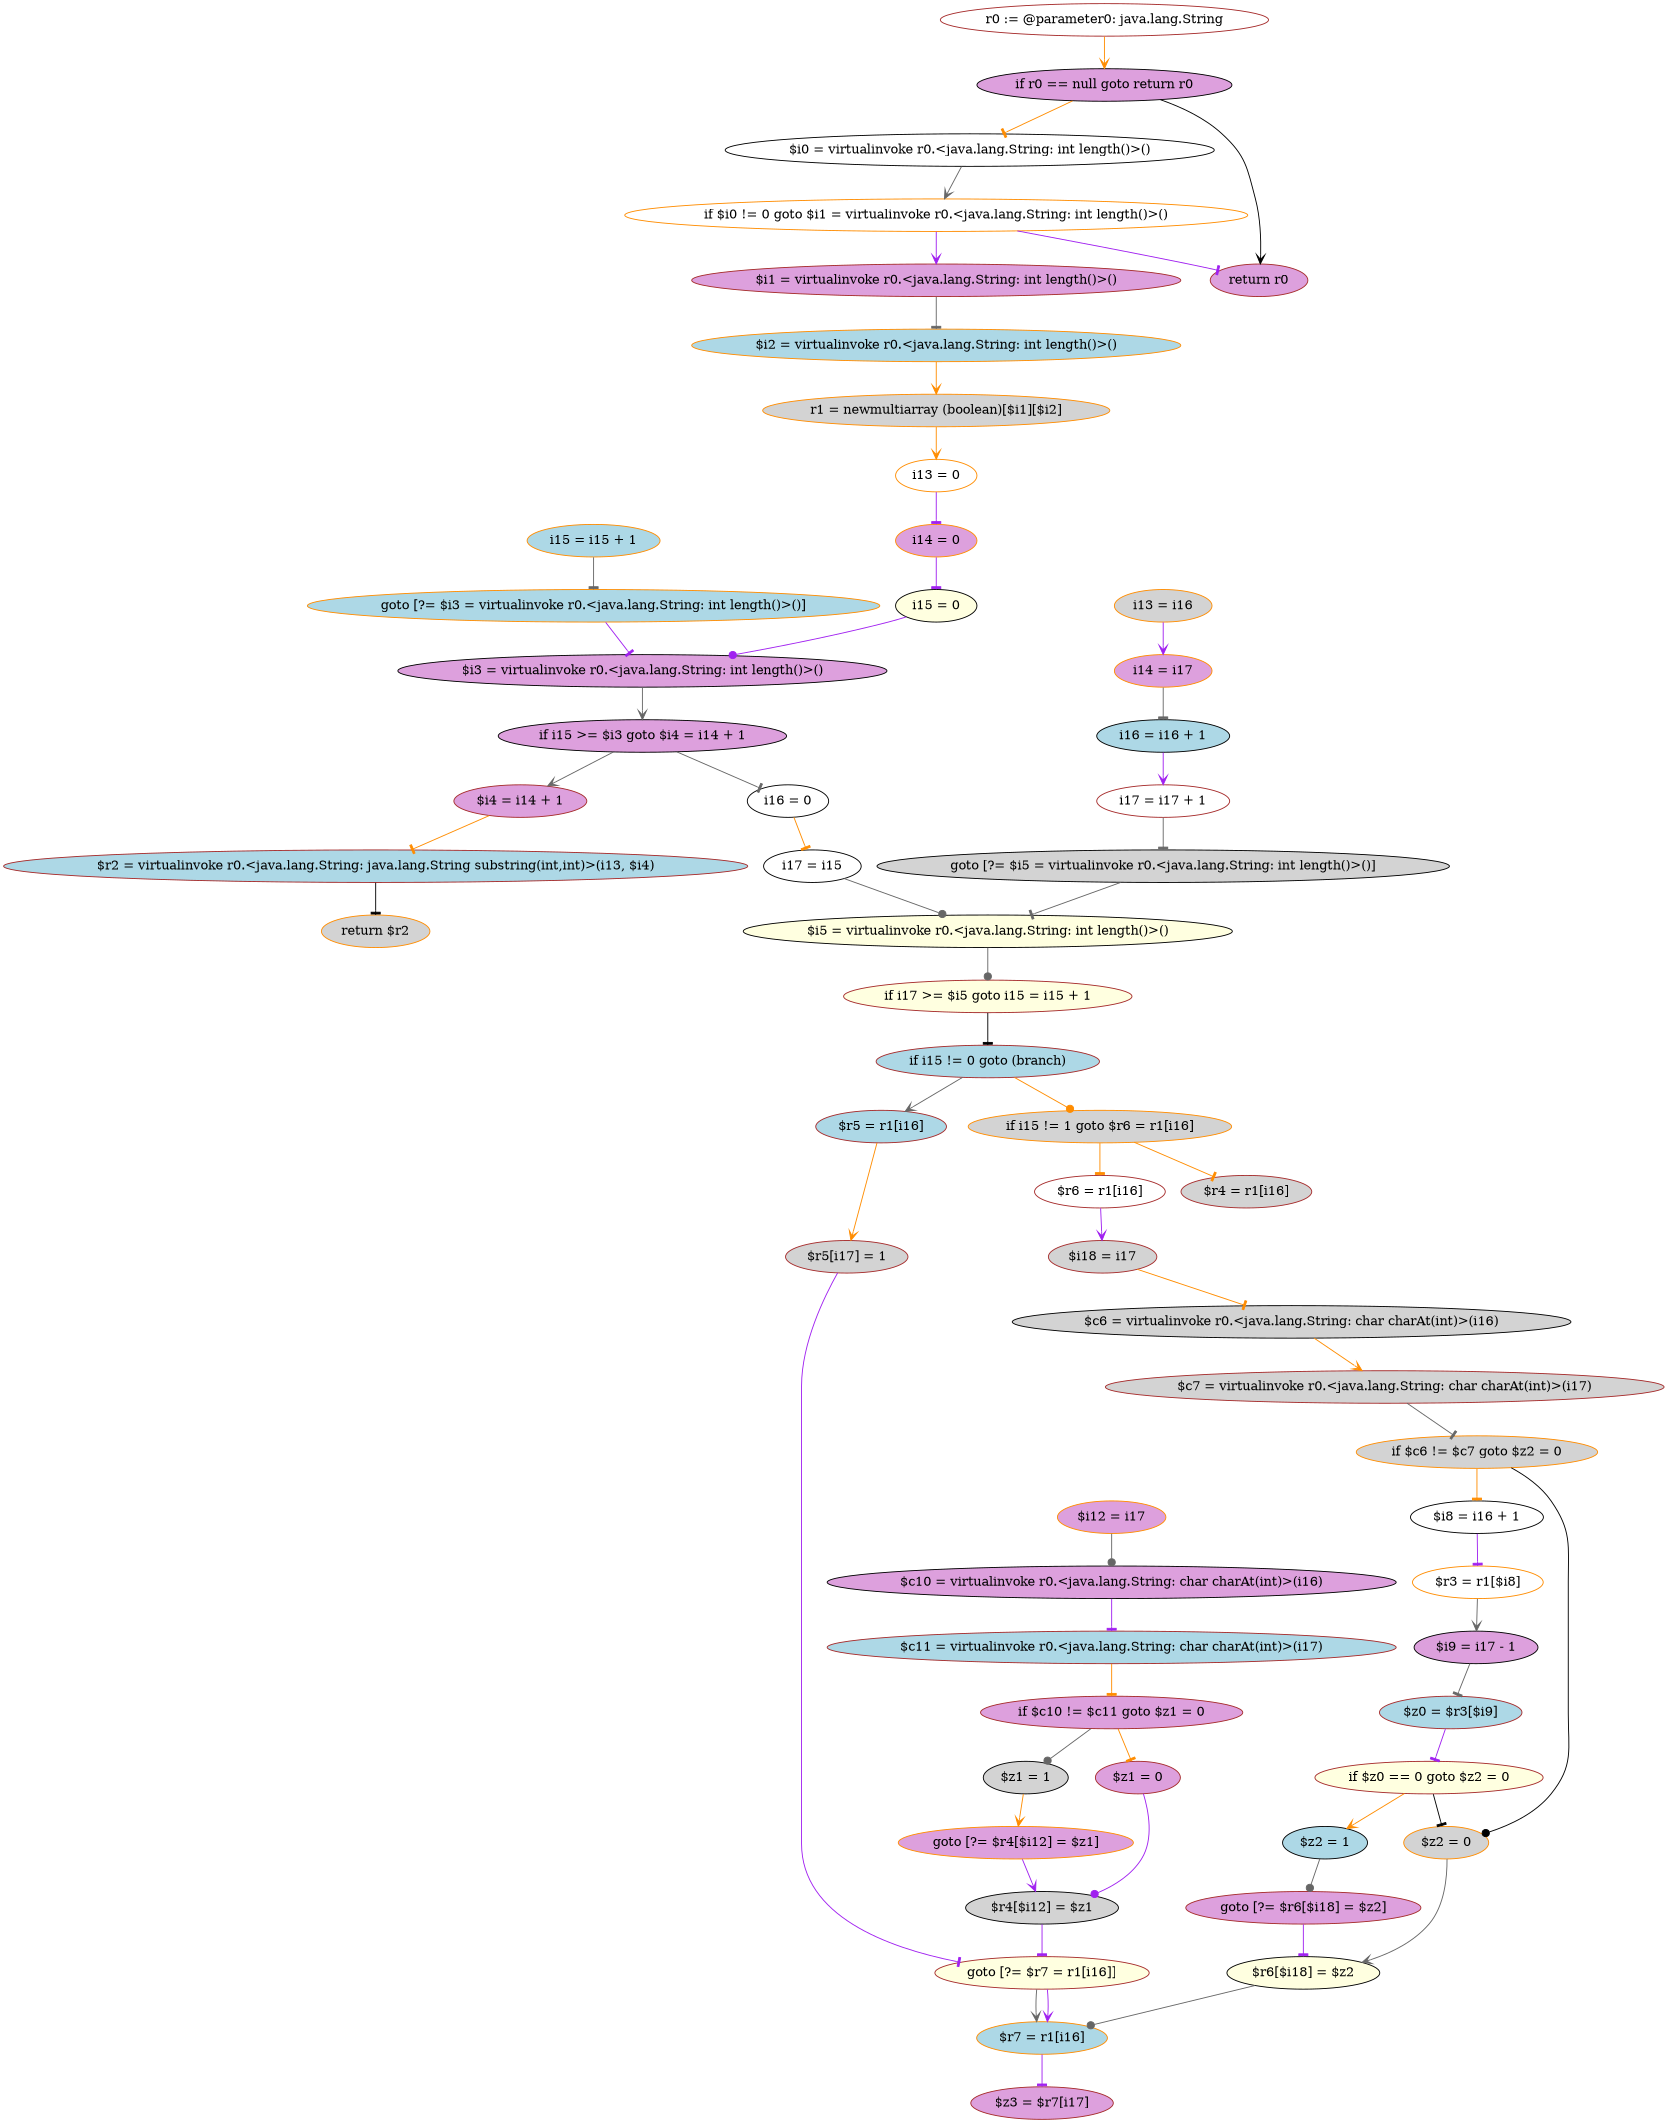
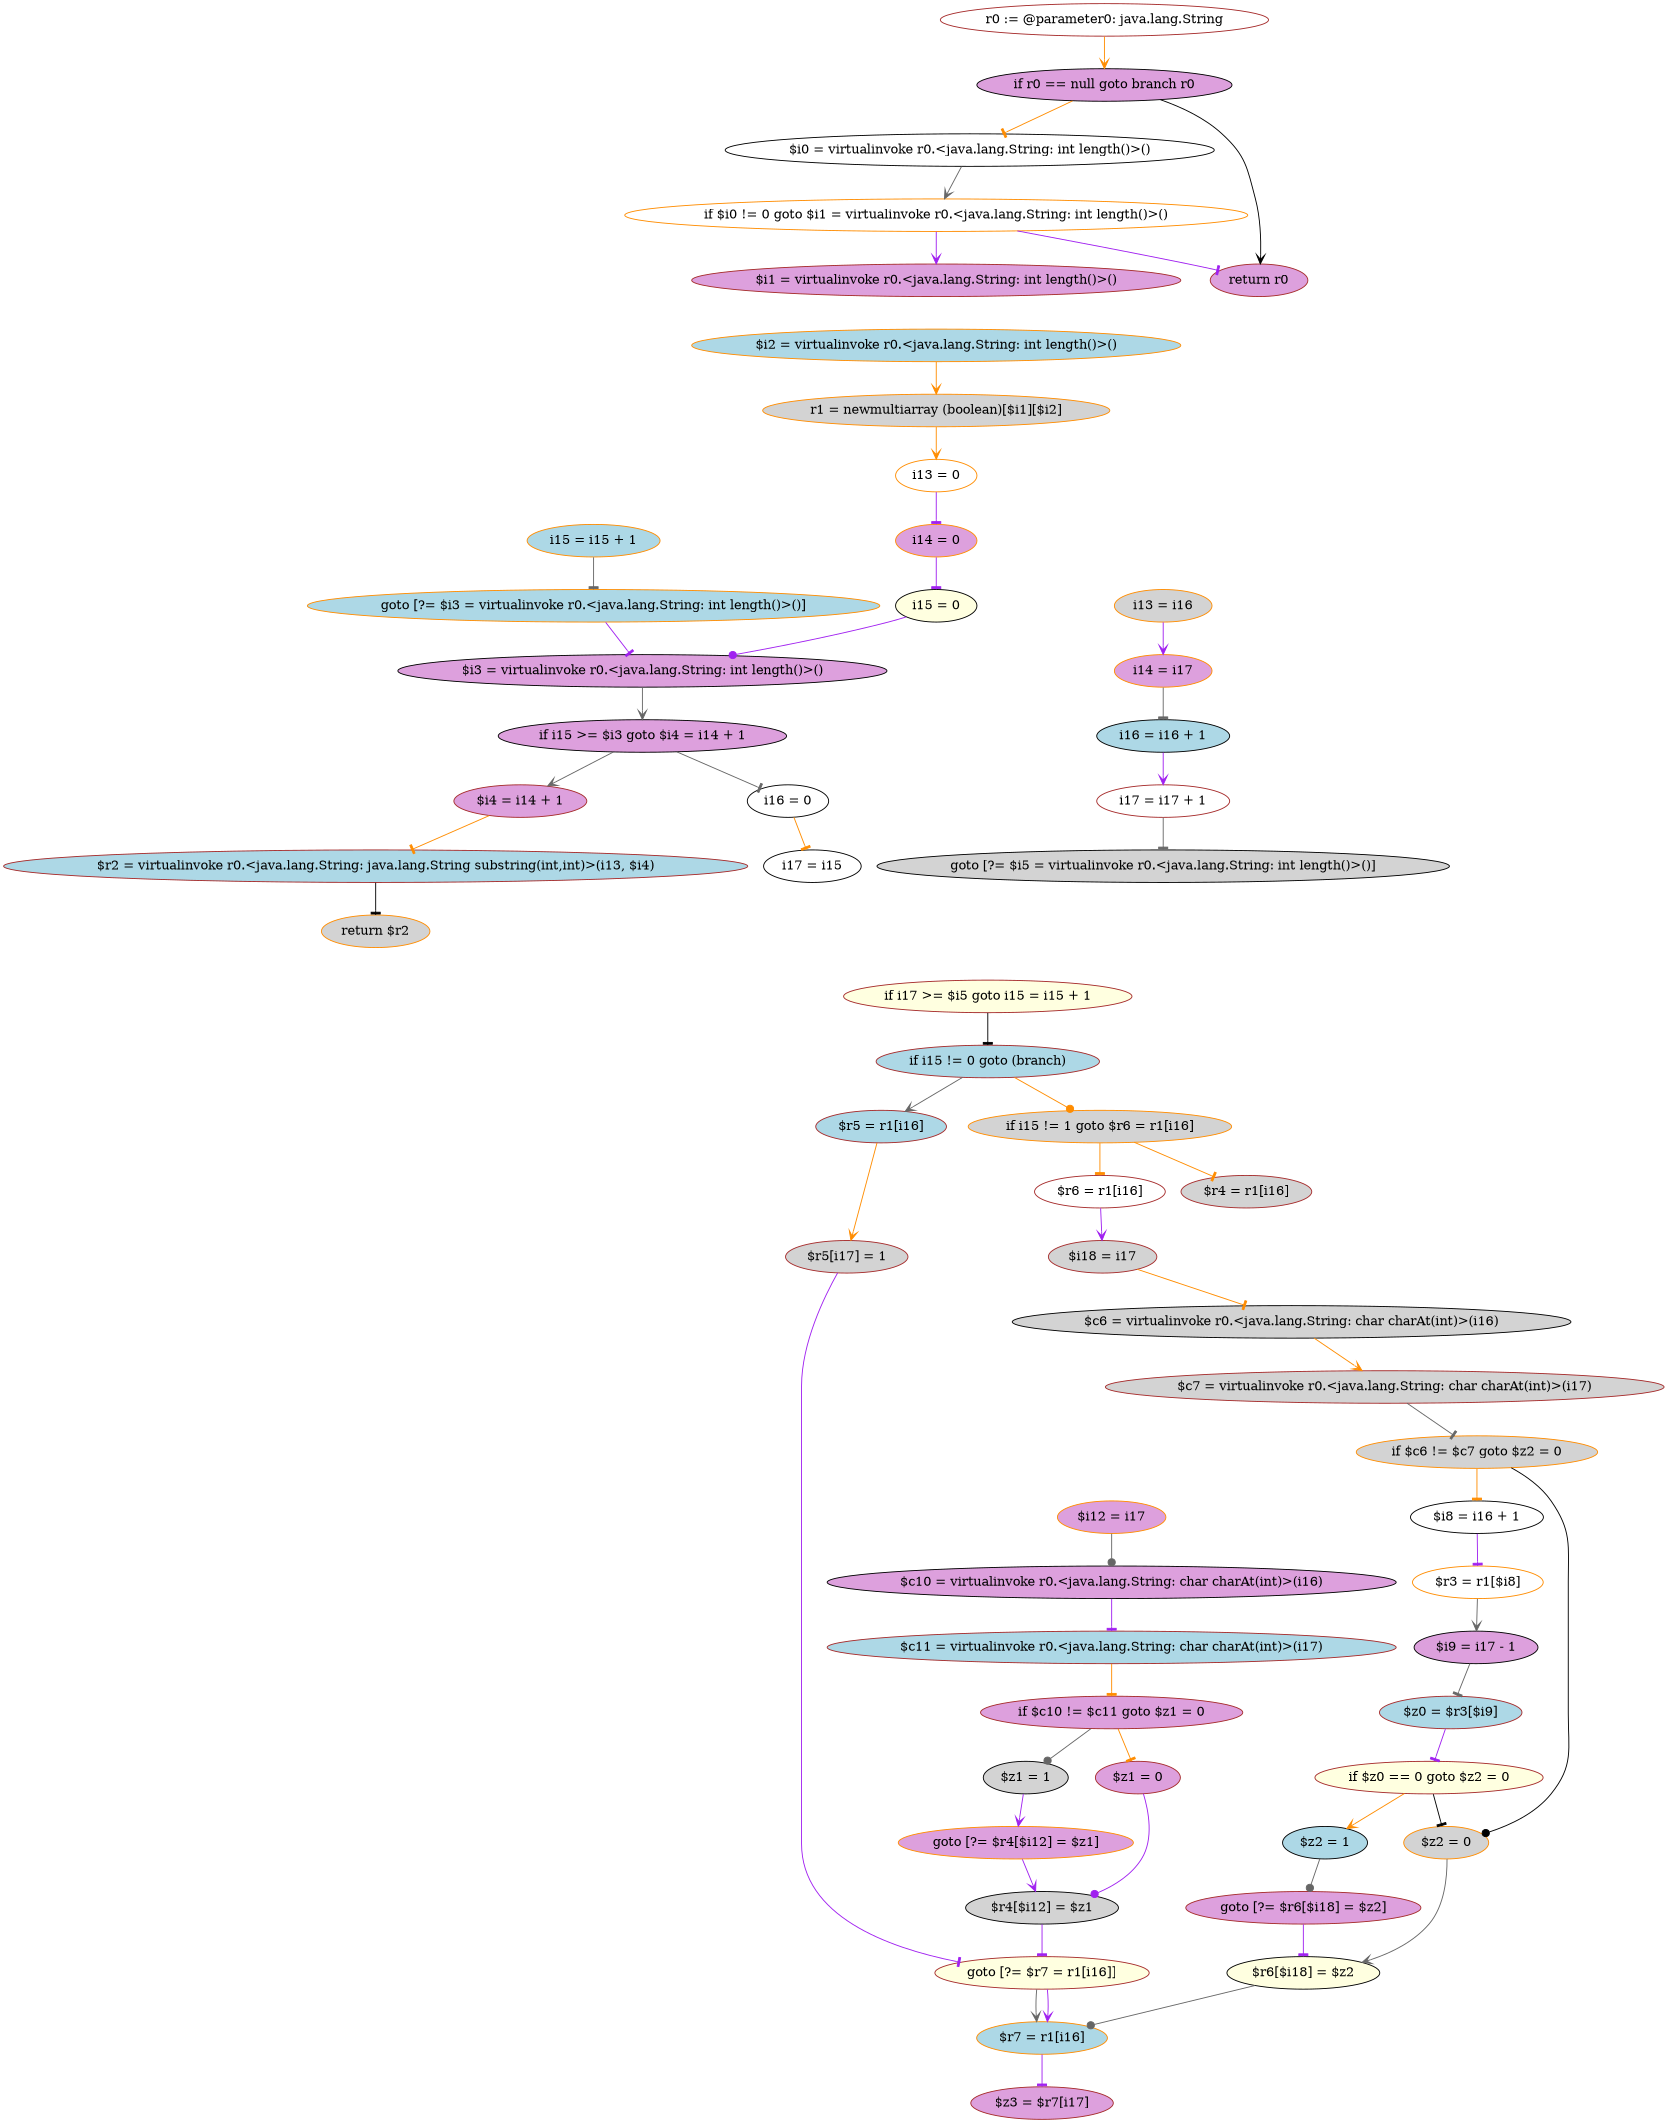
node "if r0 == null goto return r0": label "if r0 == null goto return r0" -> "if r0 == null goto branch r0"
edge "$i1 = virtualinvoke r0.<java.lang.String: int length()>()" -> "$i2 = virtualinvoke r0.<java.lang.String: int length()>()": removed
node "$i5 = virtualinvoke r0.<java.lang.String: int length()>()": removed
edge "$z1 = 1" -> "goto [?= $r4[$i12] = $z1]": color darkorange -> purple
